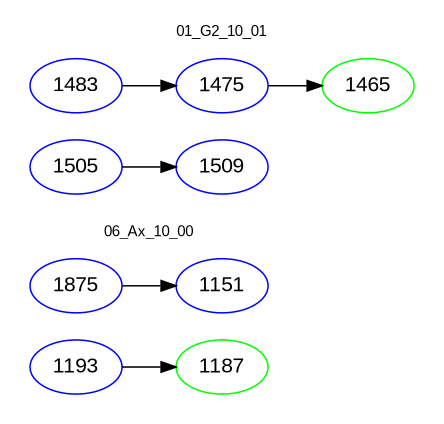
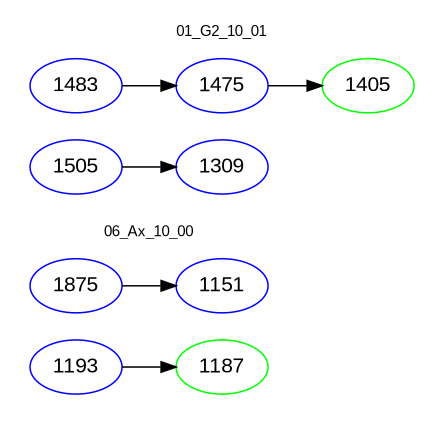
node "1465": label "1465" -> "1405"
node "1509": label "1509" -> "1309"
